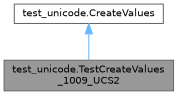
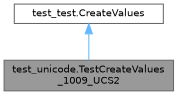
node "test_unicode.CreateValues": label "test_unicode.CreateValues" -> "test_test.CreateValues"
